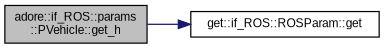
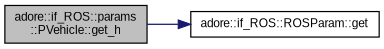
node "get::if_ROS::ROSParam::get": label "get::if_ROS::ROSParam::get" -> "adore::if_ROS::ROSParam::get"
